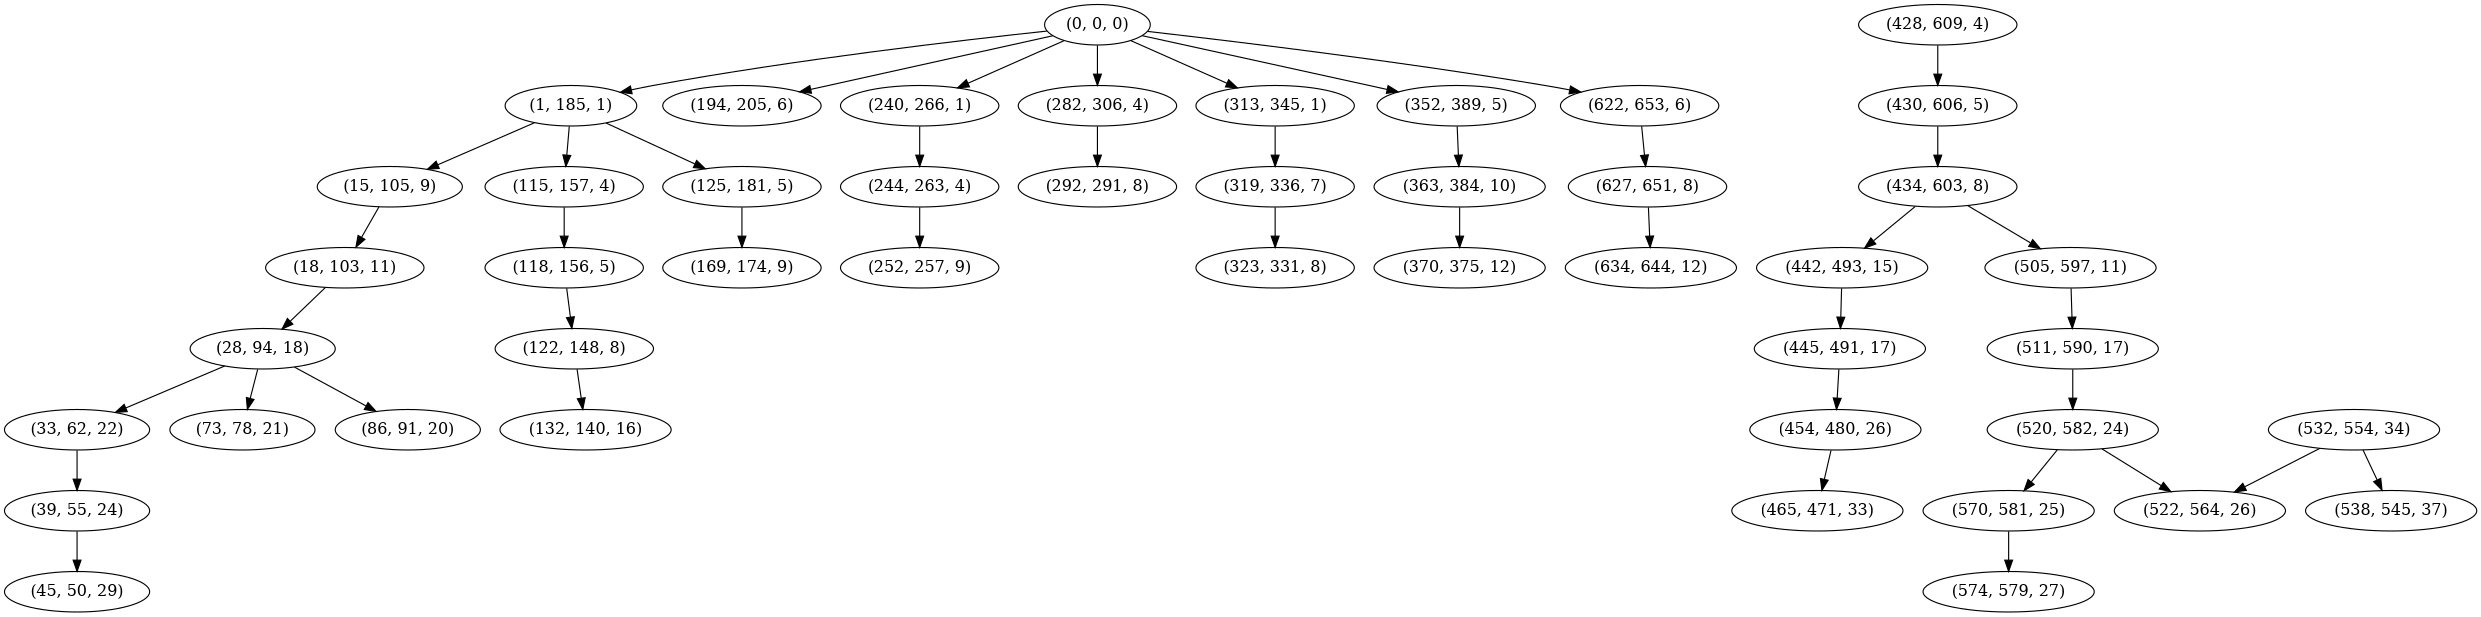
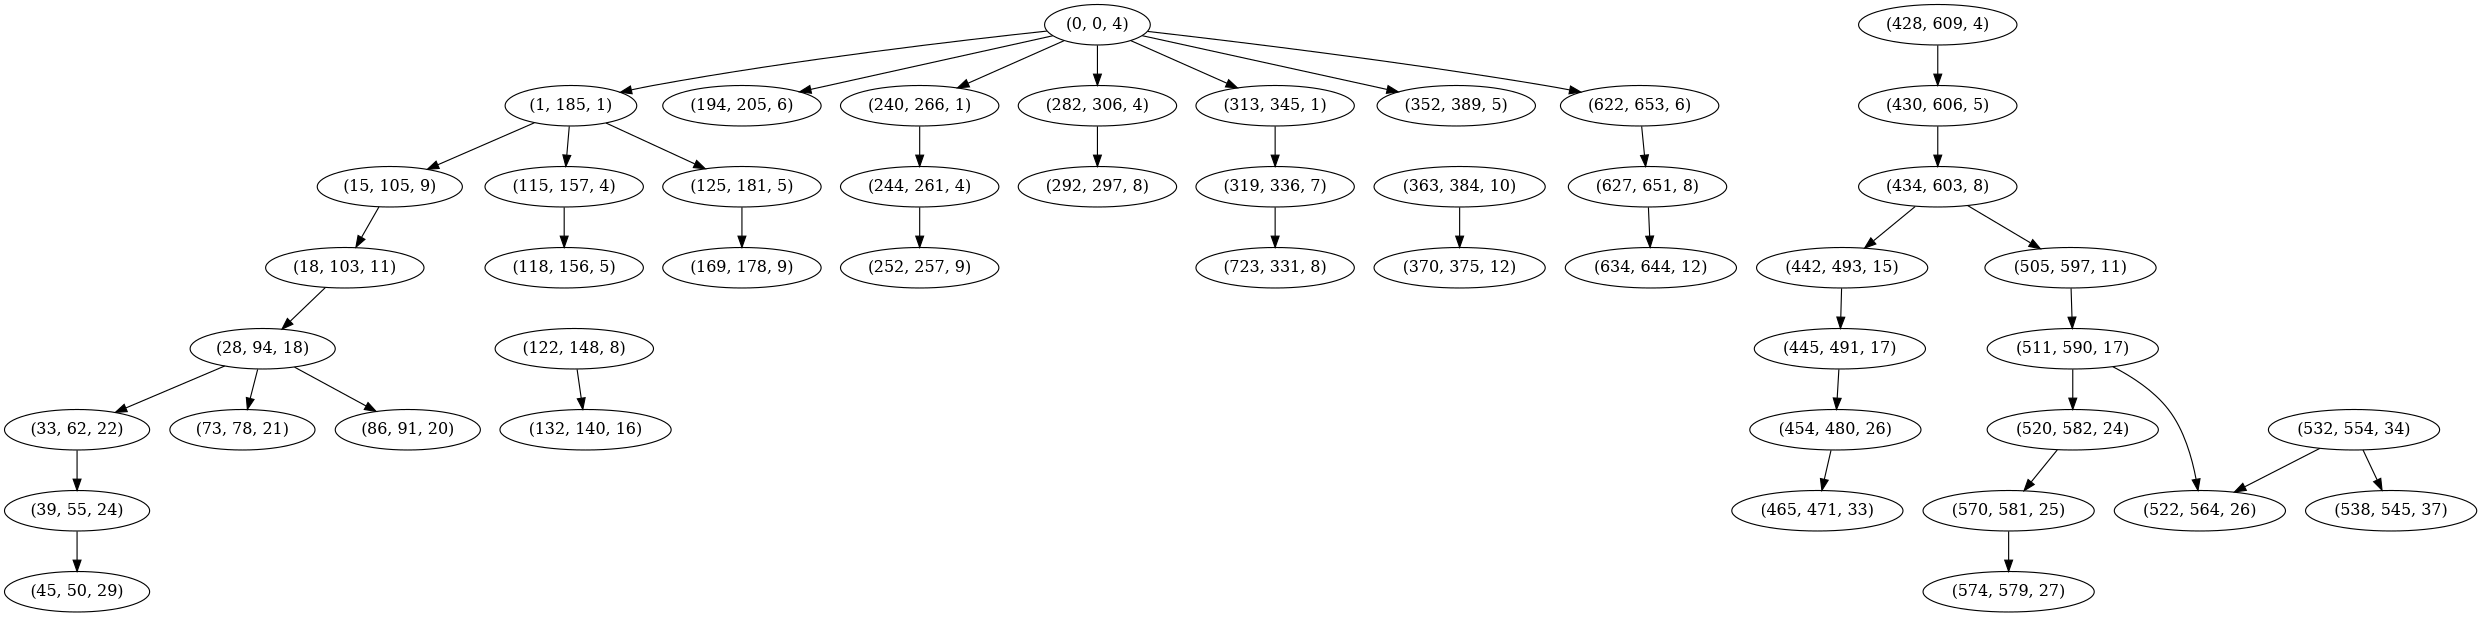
node "(0, 0, 0)": label "(0, 0, 0)" -> "(0, 0, 4)"
edge "(352, 389, 5)" -> "(363, 384, 10)": removed
node "(244, 263, 4)": label "(244, 263, 4)" -> "(244, 261, 4)"
node "(292, 291, 8)": label "(292, 291, 8)" -> "(292, 297, 8)"
node "(169, 174, 9)": label "(169, 174, 9)" -> "(169, 178, 9)"
node "(323, 331, 8)": label "(323, 331, 8)" -> "(723, 331, 8)"
edge "(118, 156, 5)" -> "(122, 148, 8)": removed
edge "(520, 582, 24)" -> "(522, 564, 26)": now "(511, 590, 17)" -> "(522, 564, 26)"
